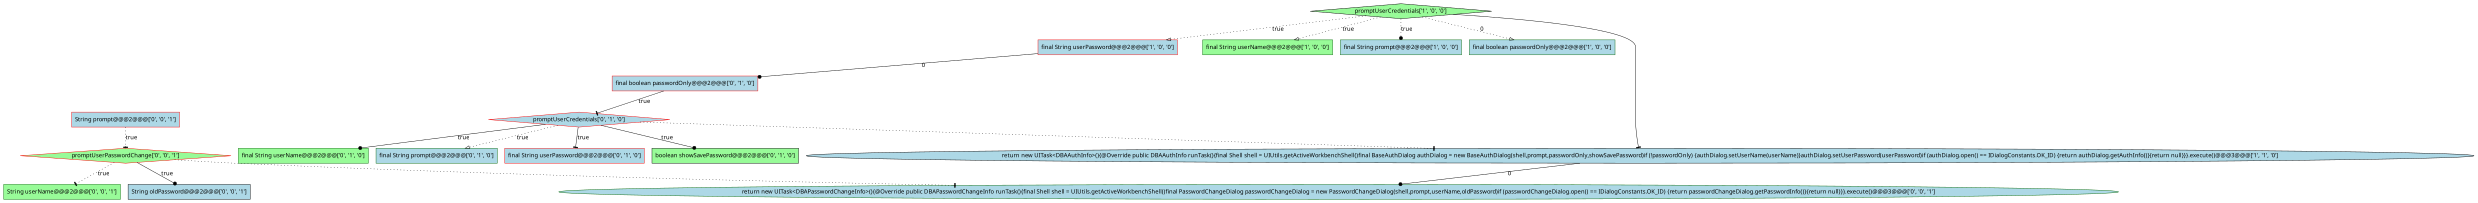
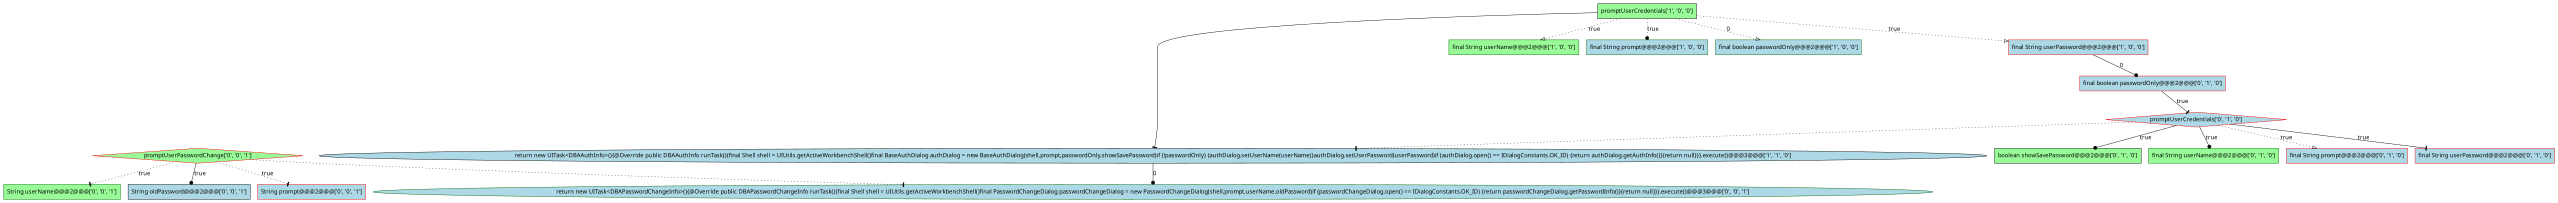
node "promptUserCredentials['1', '0', '0']": shape diamond -> box
edge "String prompt@@@2@@@['0', '0', '1']" -> "promptUserPasswordChange['0', '0', '1']": reversed
node "final String prompt@@@2@@@['0', '1', '0']": color darkgreen -> red
